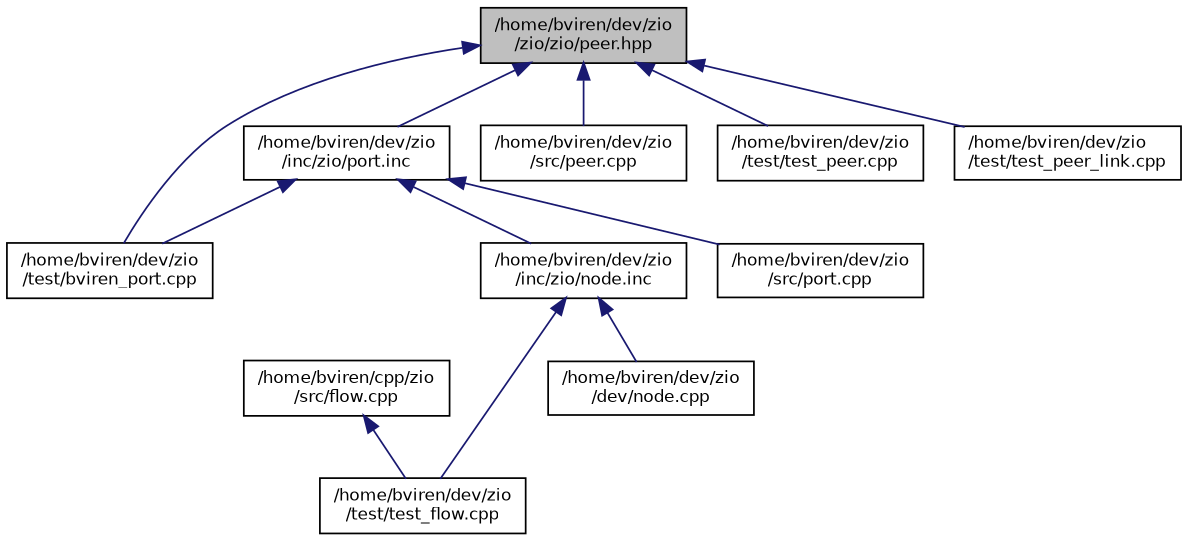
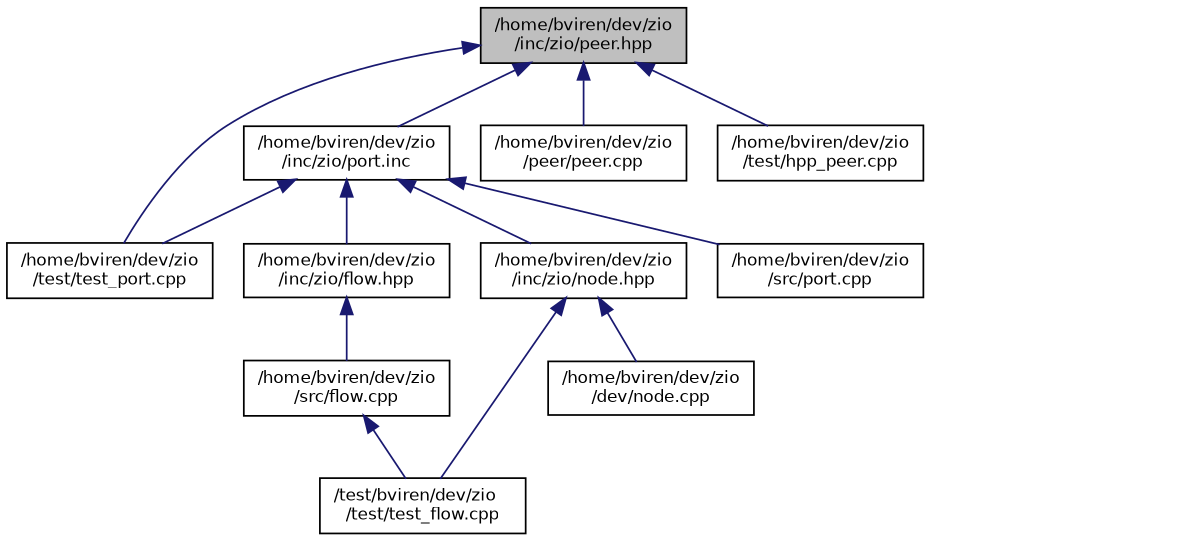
node "/home/bviren/dev/zio /zio/zio/peer.hpp": label "/home/bviren/dev/zio /zio/zio/peer.hpp" -> "/home/bviren/dev/zio /inc/zio/peer.hpp"
node "/home/bviren/dev/zio /src/peer.cpp": label "/home/bviren/dev/zio /src/peer.cpp" -> "/home/bviren/dev/zio /peer/peer.cpp"
node "/home/bviren/dev/zio /test/test_peer.cpp": label "/home/bviren/dev/zio /test/test_peer.cpp" -> "/home/bviren/dev/zio /test/hpp_peer.cpp"
node "/home/bviren/dev/zio /test/test_peer_link.cpp": removed
node "/home/bviren/dev/zio /test/bviren_port.cpp": label "/home/bviren/dev/zio /test/bviren_port.cpp" -> "/home/bviren/dev/zio /test/test_port.cpp"
node "/home/bviren/dev/zio /inc/zio/flow.hpp": added
node "/home/bviren/dev/zio /inc/zio/node.inc": label "/home/bviren/dev/zio /inc/zio/node.inc" -> "/home/bviren/dev/zio /inc/zio/node.hpp"
node "/home/bviren/cpp/zio /src/flow.cpp": label "/home/bviren/cpp/zio /src/flow.cpp" -> "/home/bviren/dev/zio /src/flow.cpp"
node "/home/bviren/dev/zio /test/test_flow.cpp": label "/home/bviren/dev/zio /test/test_flow.cpp" -> "/test/bviren/dev/zio /test/test_flow.cpp"
